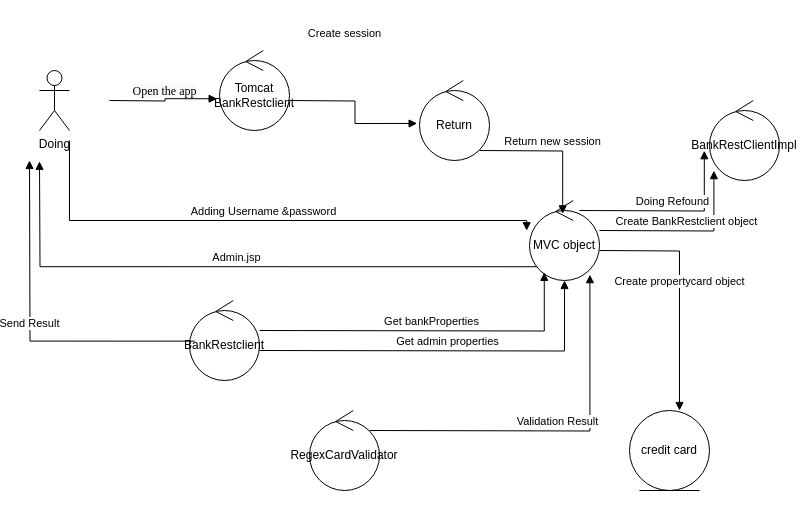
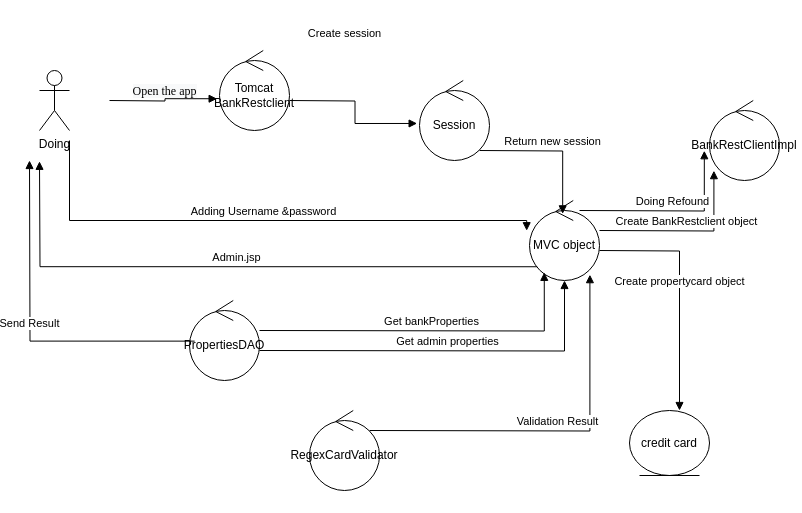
node "Return": label "Return" -> "Session"
node "BankRestclient": label "BankRestclient" -> "PropertiesDAO"
node "credit card": size 80x80 -> 80x65
